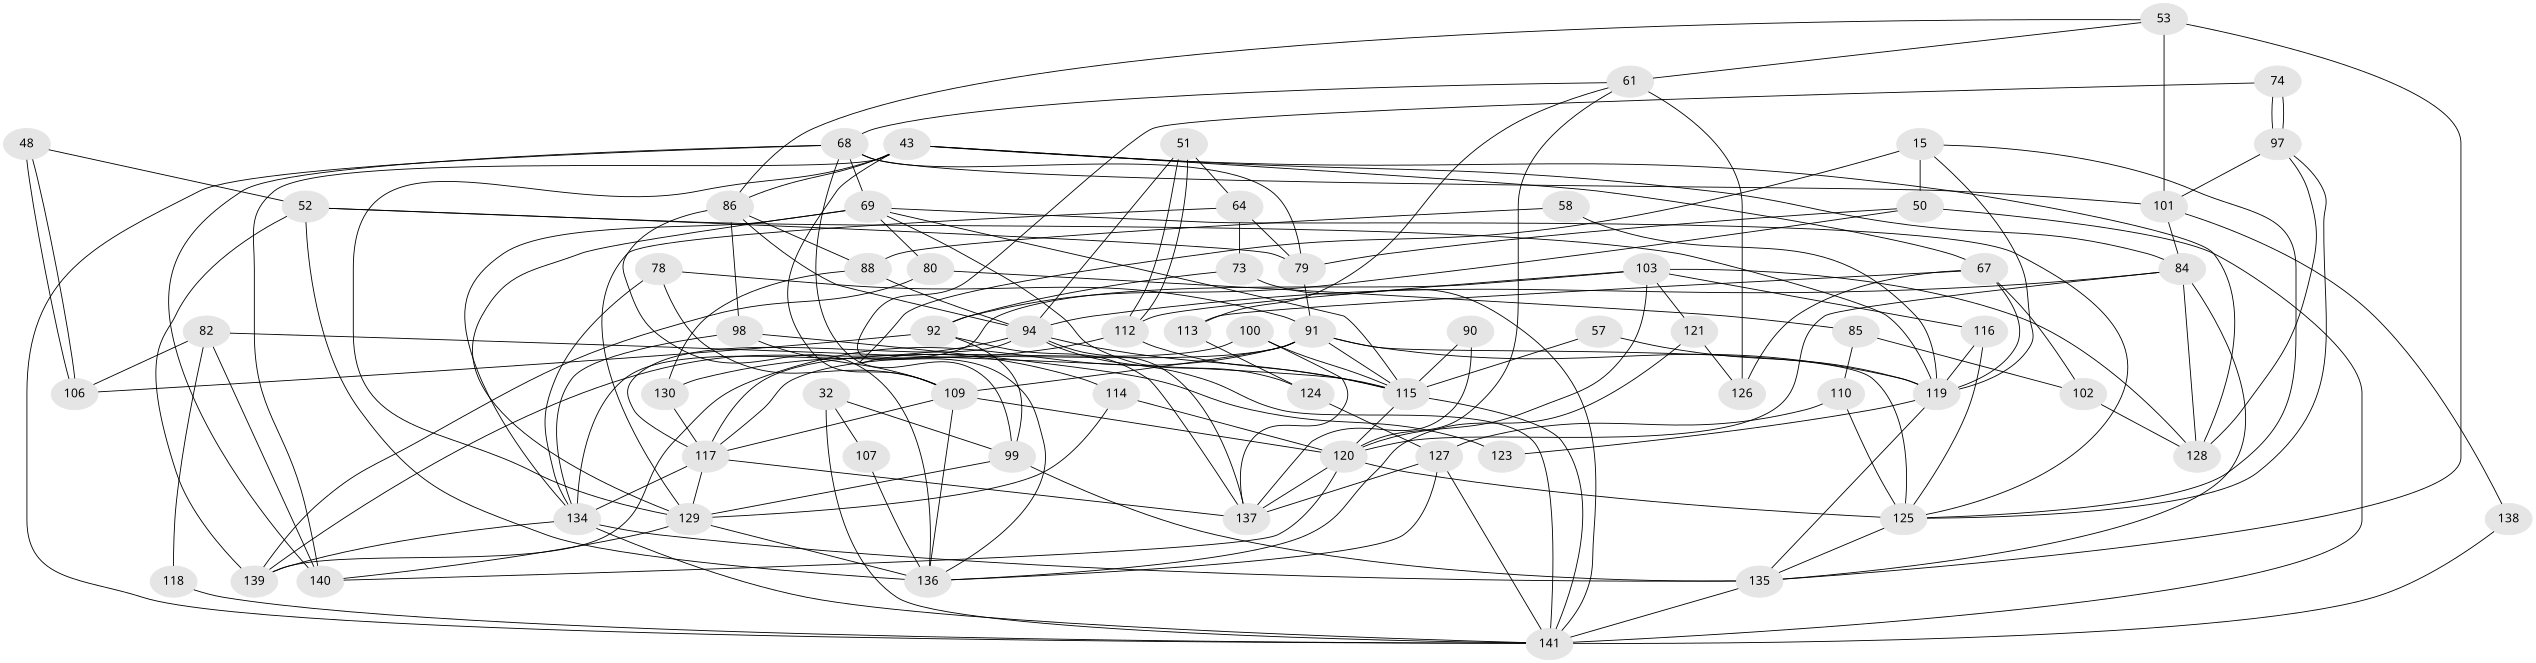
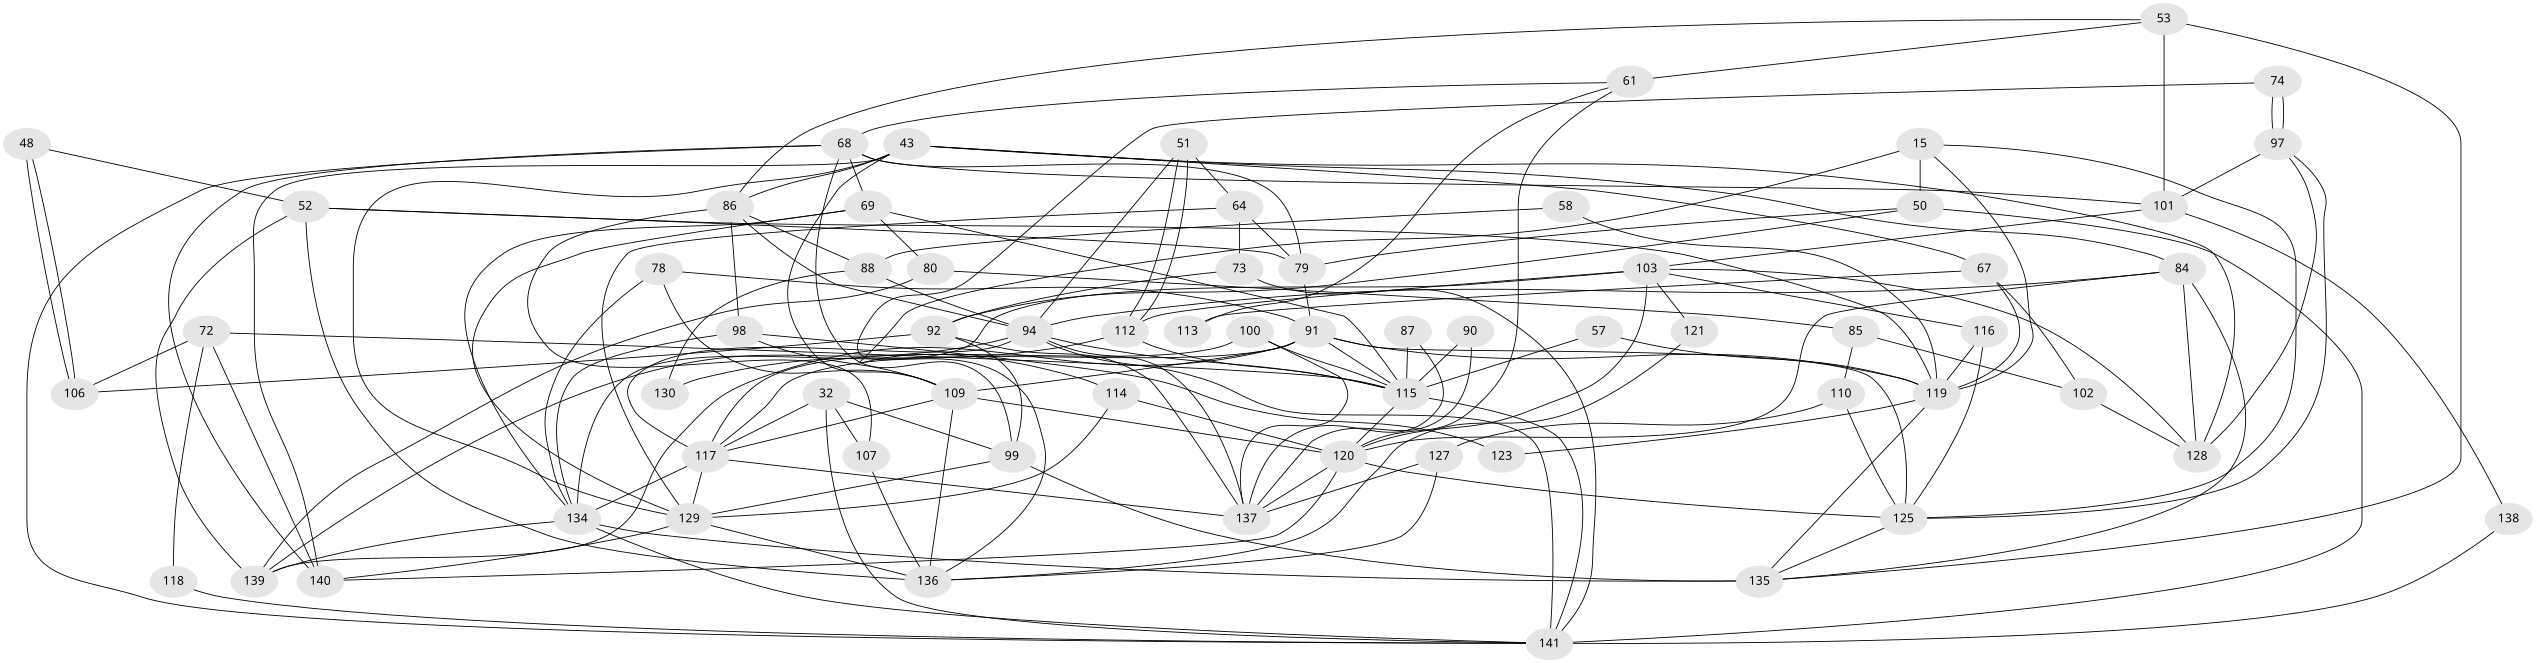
edge "69" -- "125": removed
edge "101" -- "84": now "101" -- "103"
node "82": label "82" -> "72"
node "87": added
edge "86" -- "136": now "86" -- "107"
node "124": removed
node "126": removed
edge "130" -- "117": now "32" -- "117"
edge "127" -- "141": removed
edge "135" -- "141": removed
